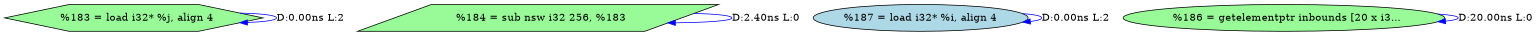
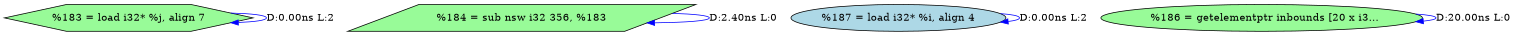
node "%183 = load i32* %j, align 4": label "%183 = load i32* %j, align 4" -> "%183 = load i32* %j, align 7"
node "%184 = sub nsw i32 256, %183": label "%184 = sub nsw i32 256, %183" -> "%184 = sub nsw i32 356, %183"
